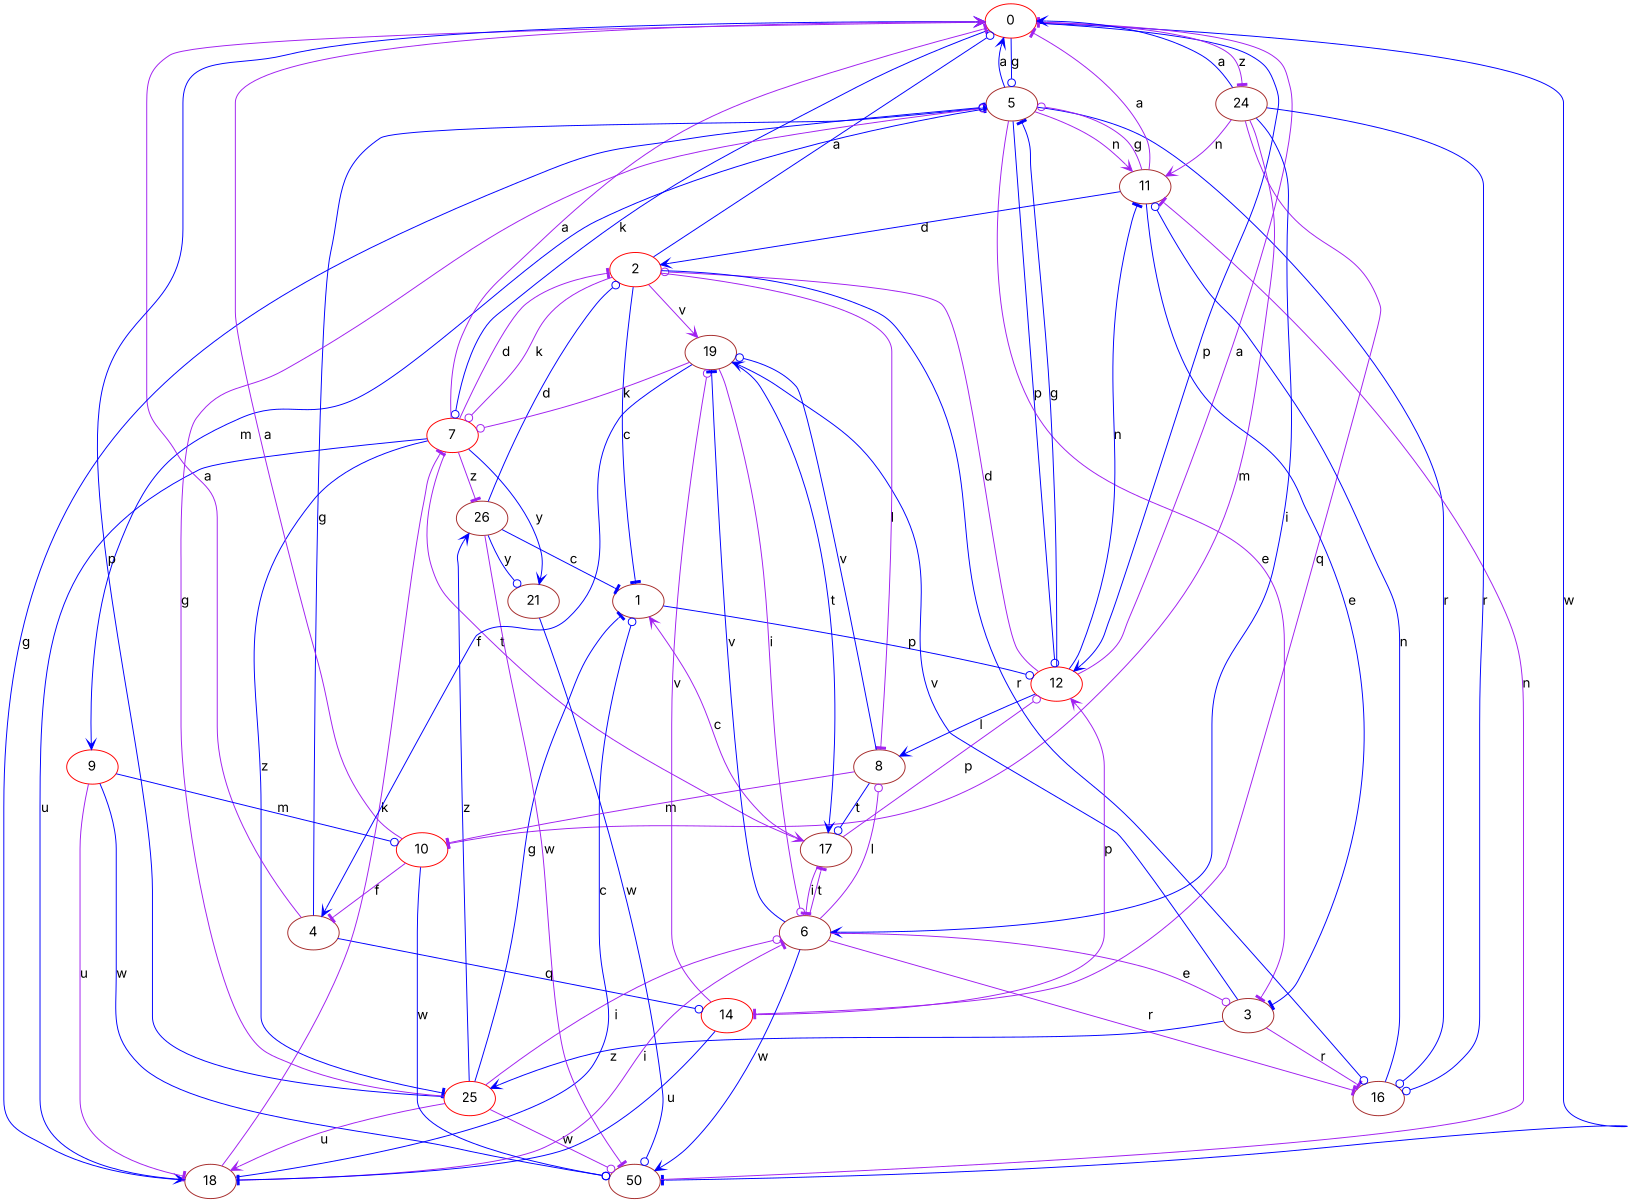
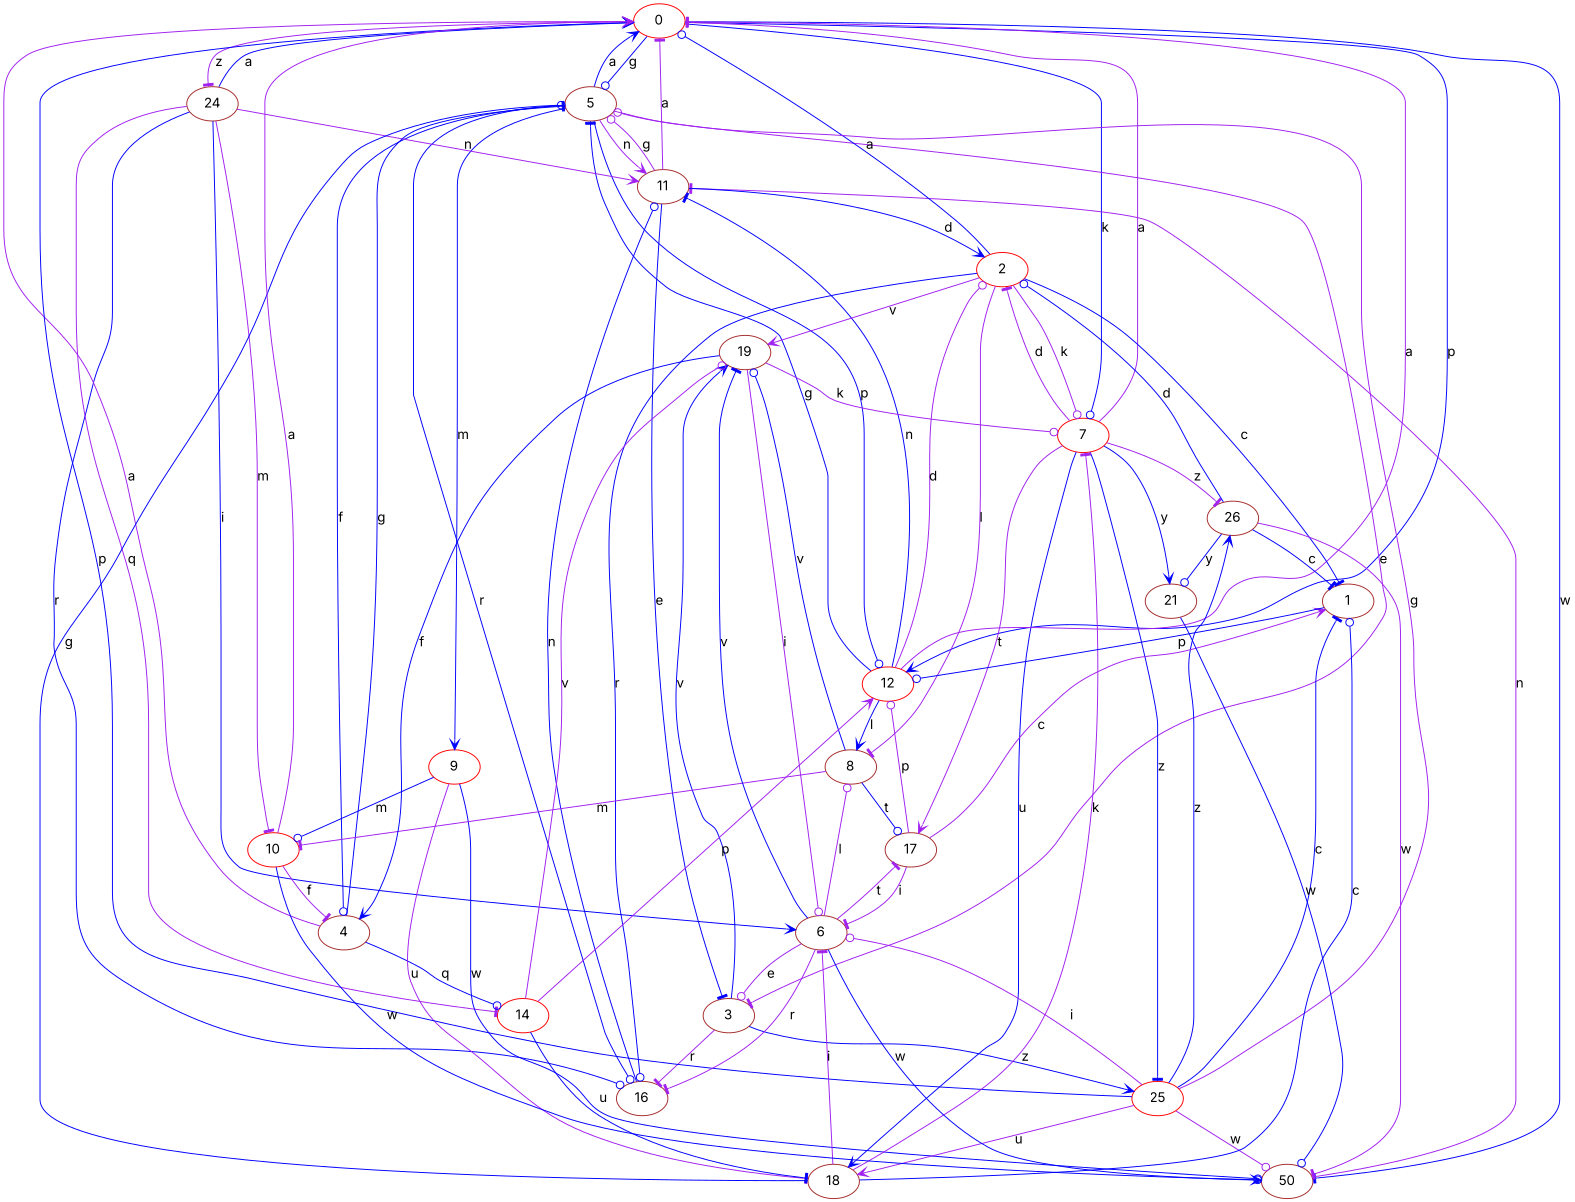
edge "5" -> "4": added, label "f"
edge "19" -> "17": removed, label "t"
edge "25" -> "1": label "g" -> "c"
